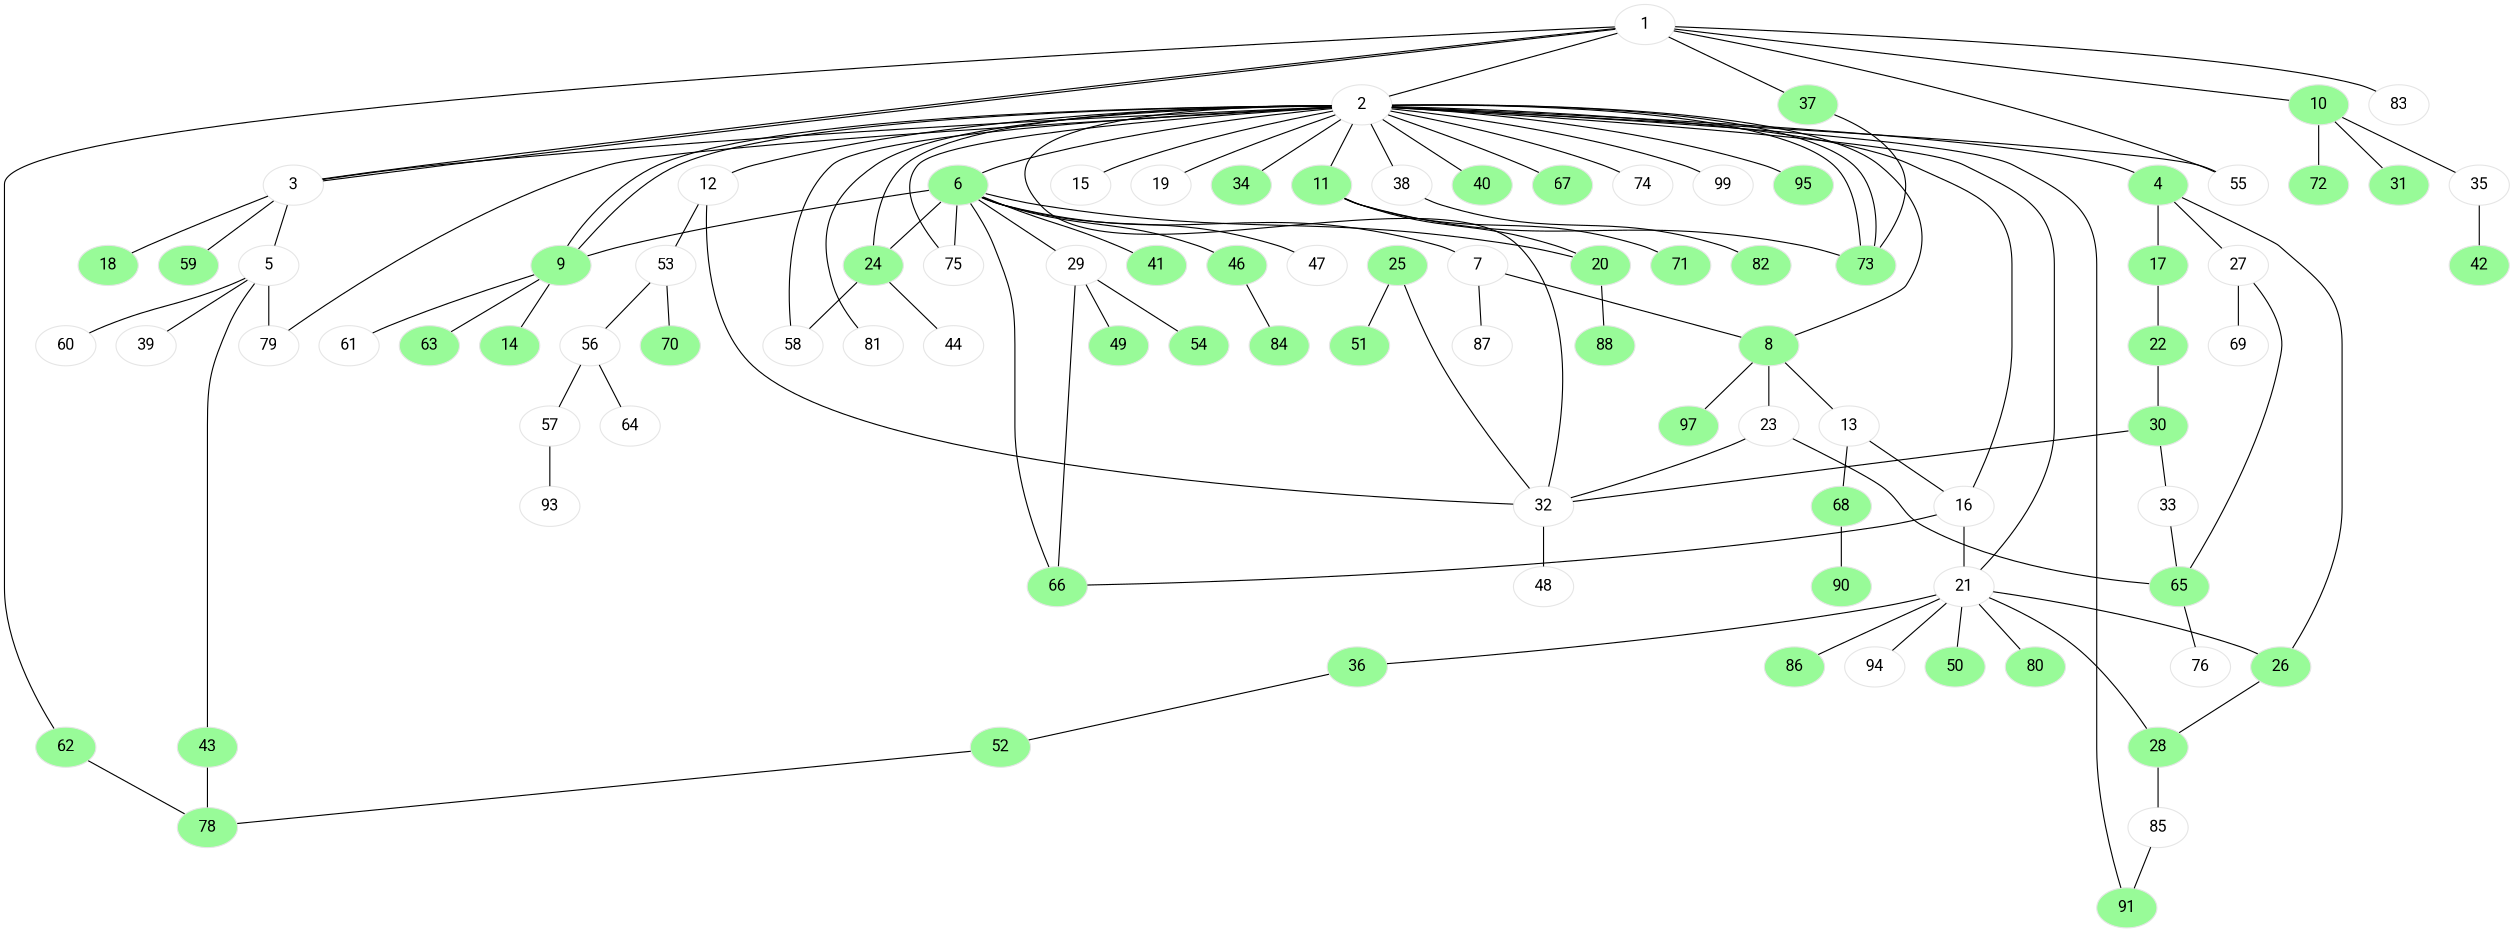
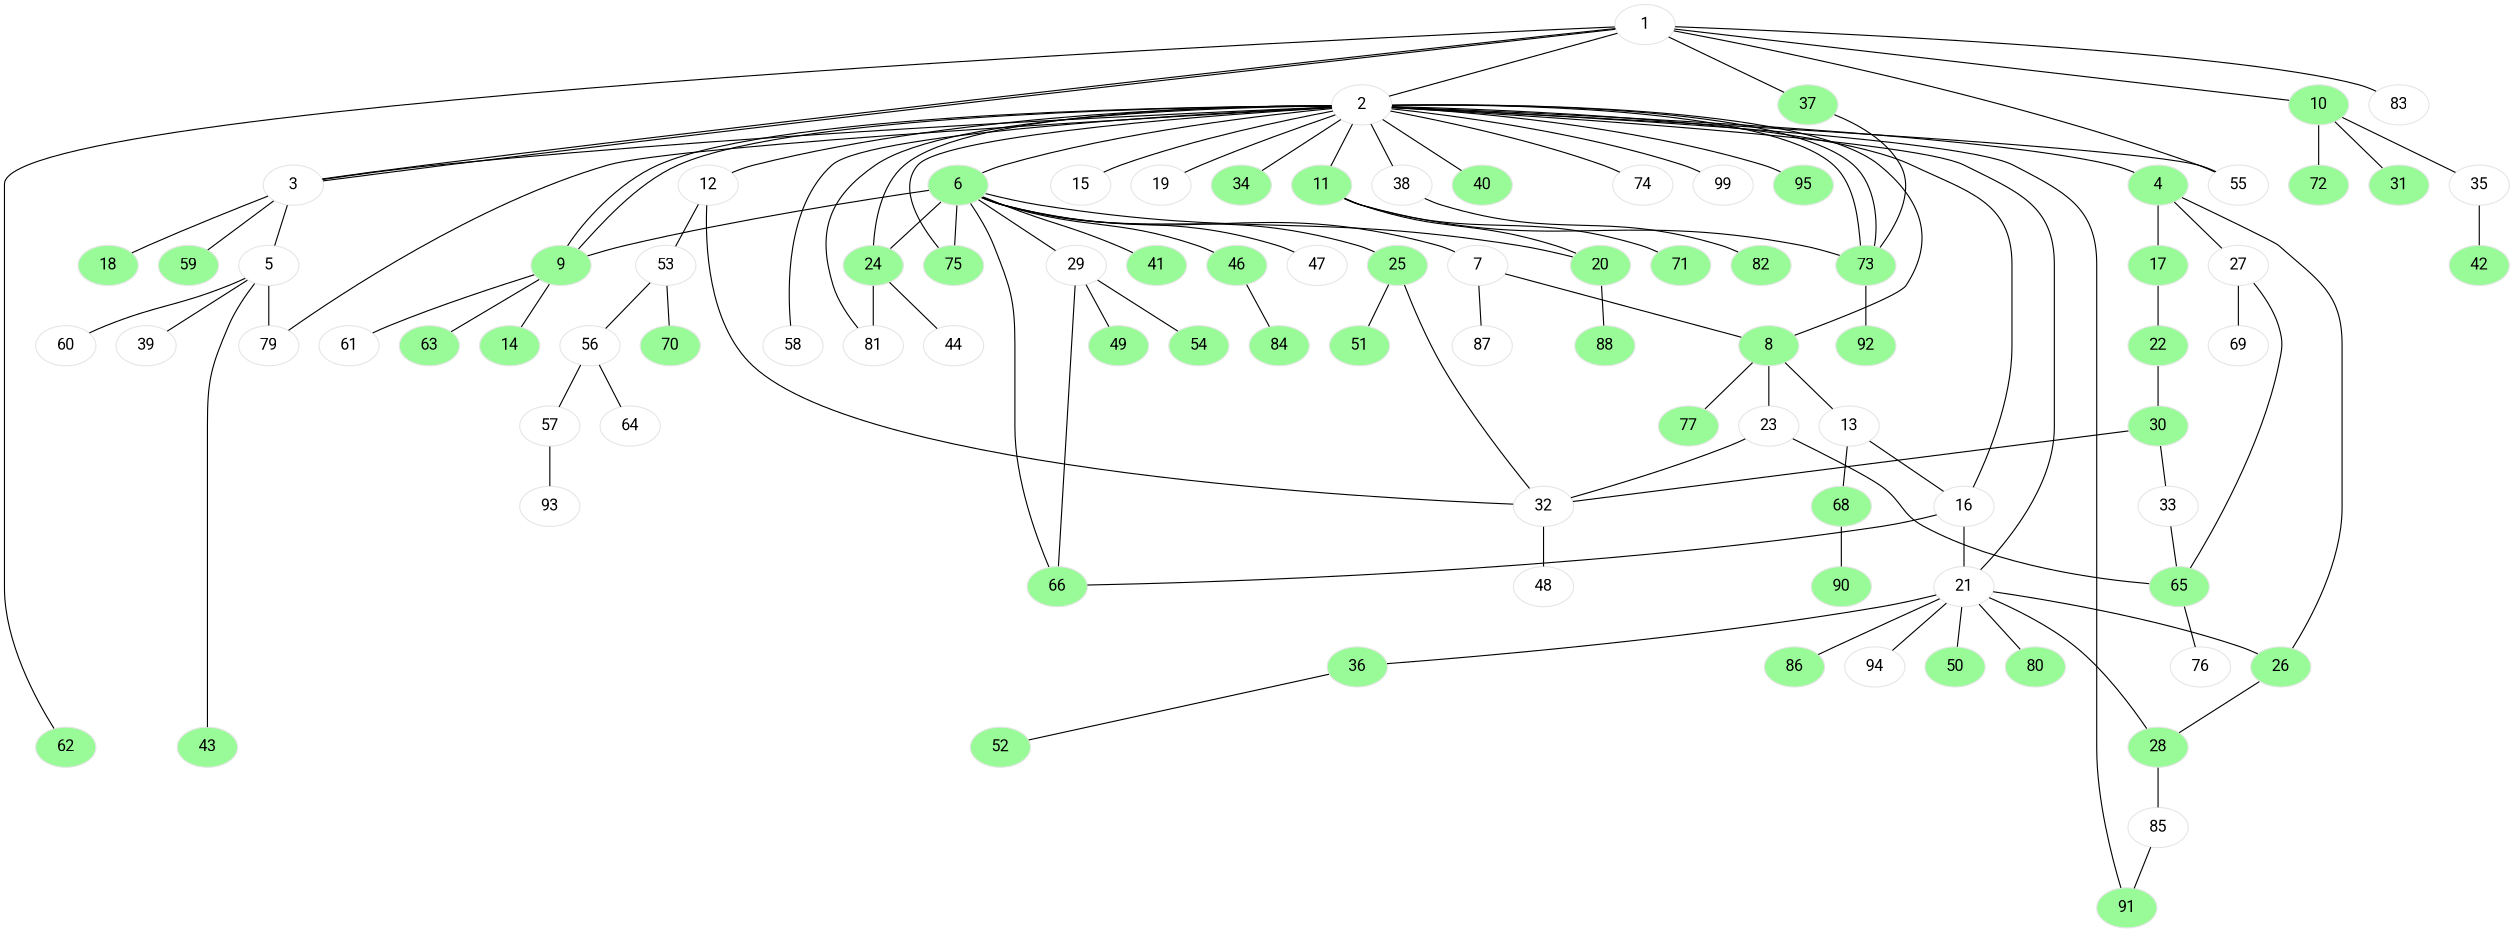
node "67": removed
edge "2" -- "32": removed
edge "6" -- "25": added
node "75": fillcolor white -> palegreen
edge "24" -- "58": now "24" -- "81"
node "92": added
node "97": label "97" -> "77"
node "78": removed
